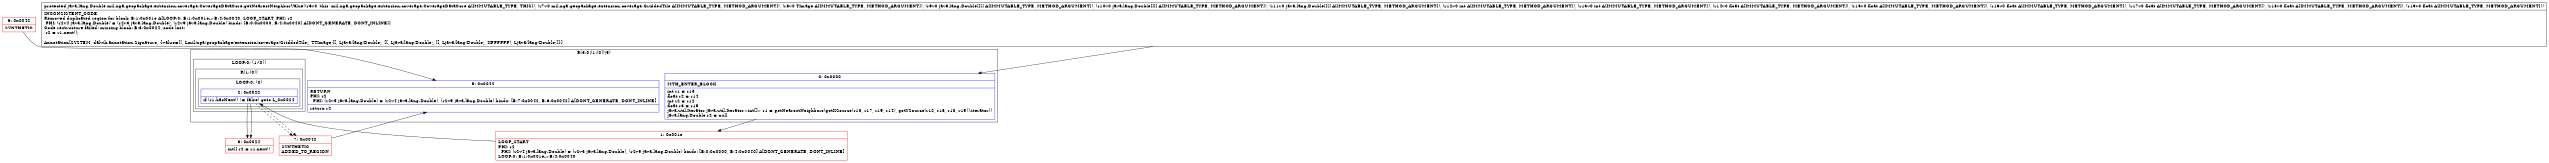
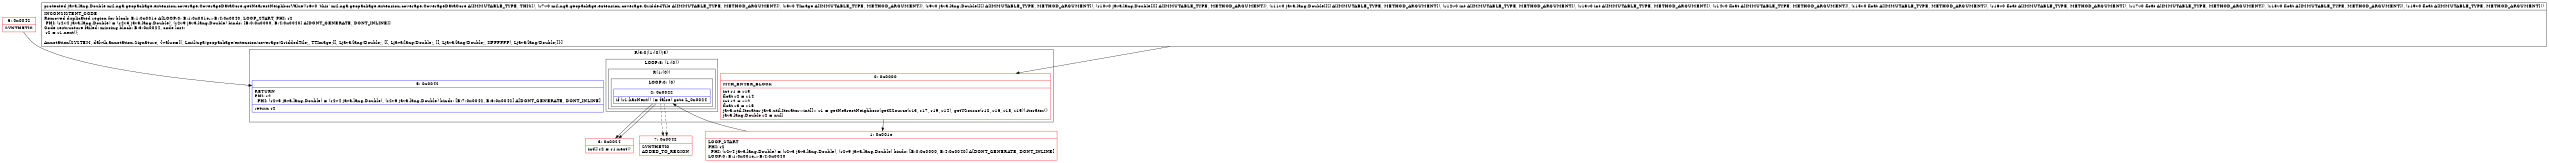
cluster "LOOP:0: (1:(0))": label "LOOP:0: (1:(0))" -> "LOOP:8: (1:(0))"
node "0: 0x0000": color blue -> red
edge "7: 0x0042" -> "5: 0x0042": removed
